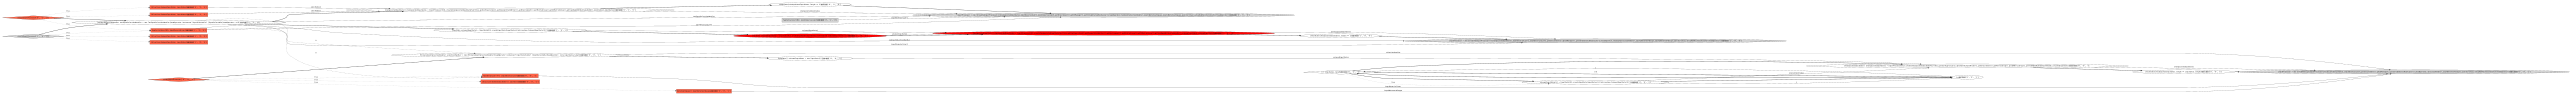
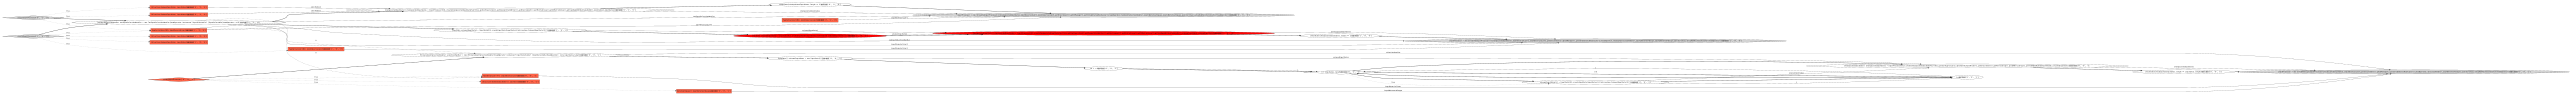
node "createInputProcessor['0', '1', '0']": fillcolor tomato -> lightgray
node "TypeSerializer<IN1> inputDeserializer1@@@2@@@['0', '1', '0']": fillcolor lightgray -> tomato
node "TypeSerializer<IN1> inputDeserializer1@@@2@@@['1', '0', '0']": added
node "int i = 0@@@5@@@['0', '0', '1']": added
